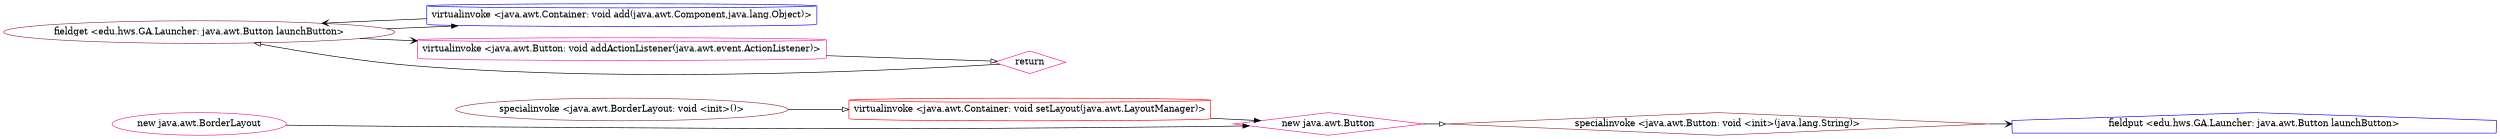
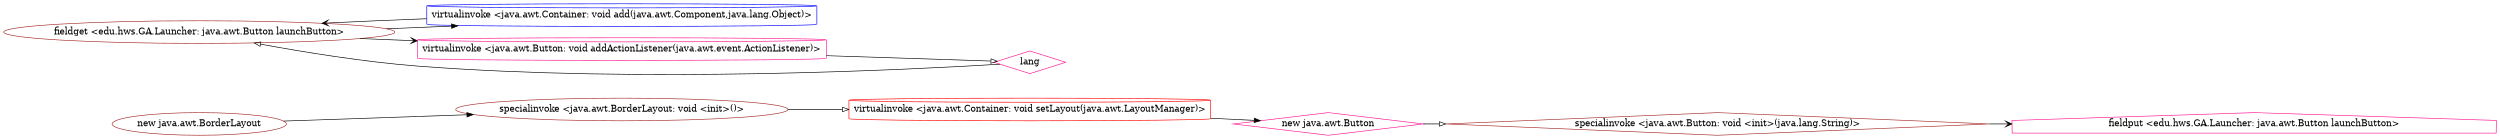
node "return": label "return" -> "lang"
node "new java.awt.BorderLayout": color deeppink -> brown
node "fieldput <edu.hws.GA.Launcher: java.awt.Button launchButton>": color blue -> deeppink
edge "new java.awt.BorderLayout" -> "new java.awt.Button": now "new java.awt.BorderLayout" -> "specialinvoke <java.awt.BorderLayout: void <init>()>"
